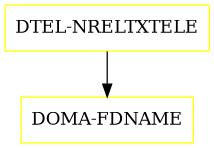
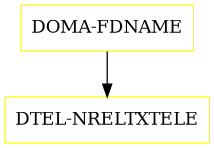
edge "DTEL-NRELTXTELE" -> "DOMA-FDNAME": reversed
